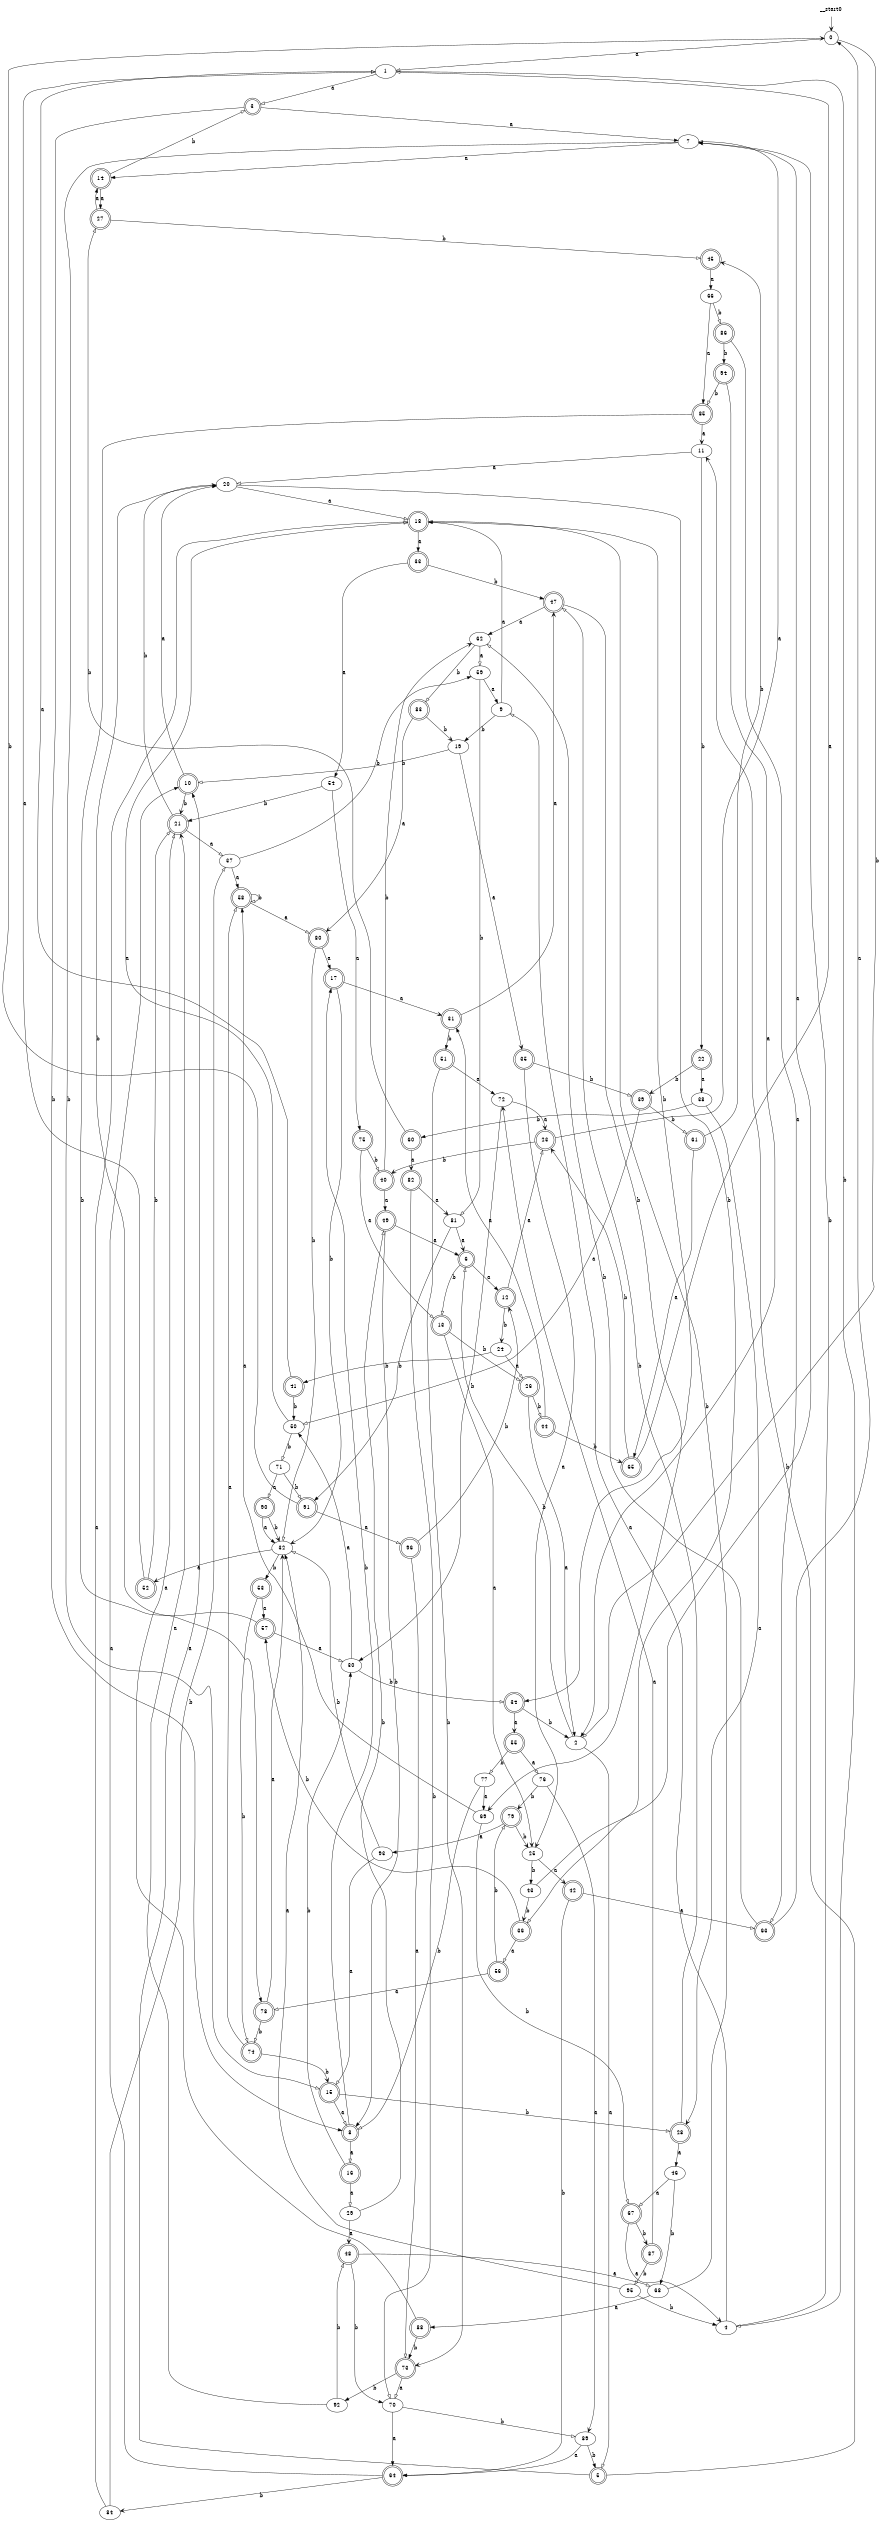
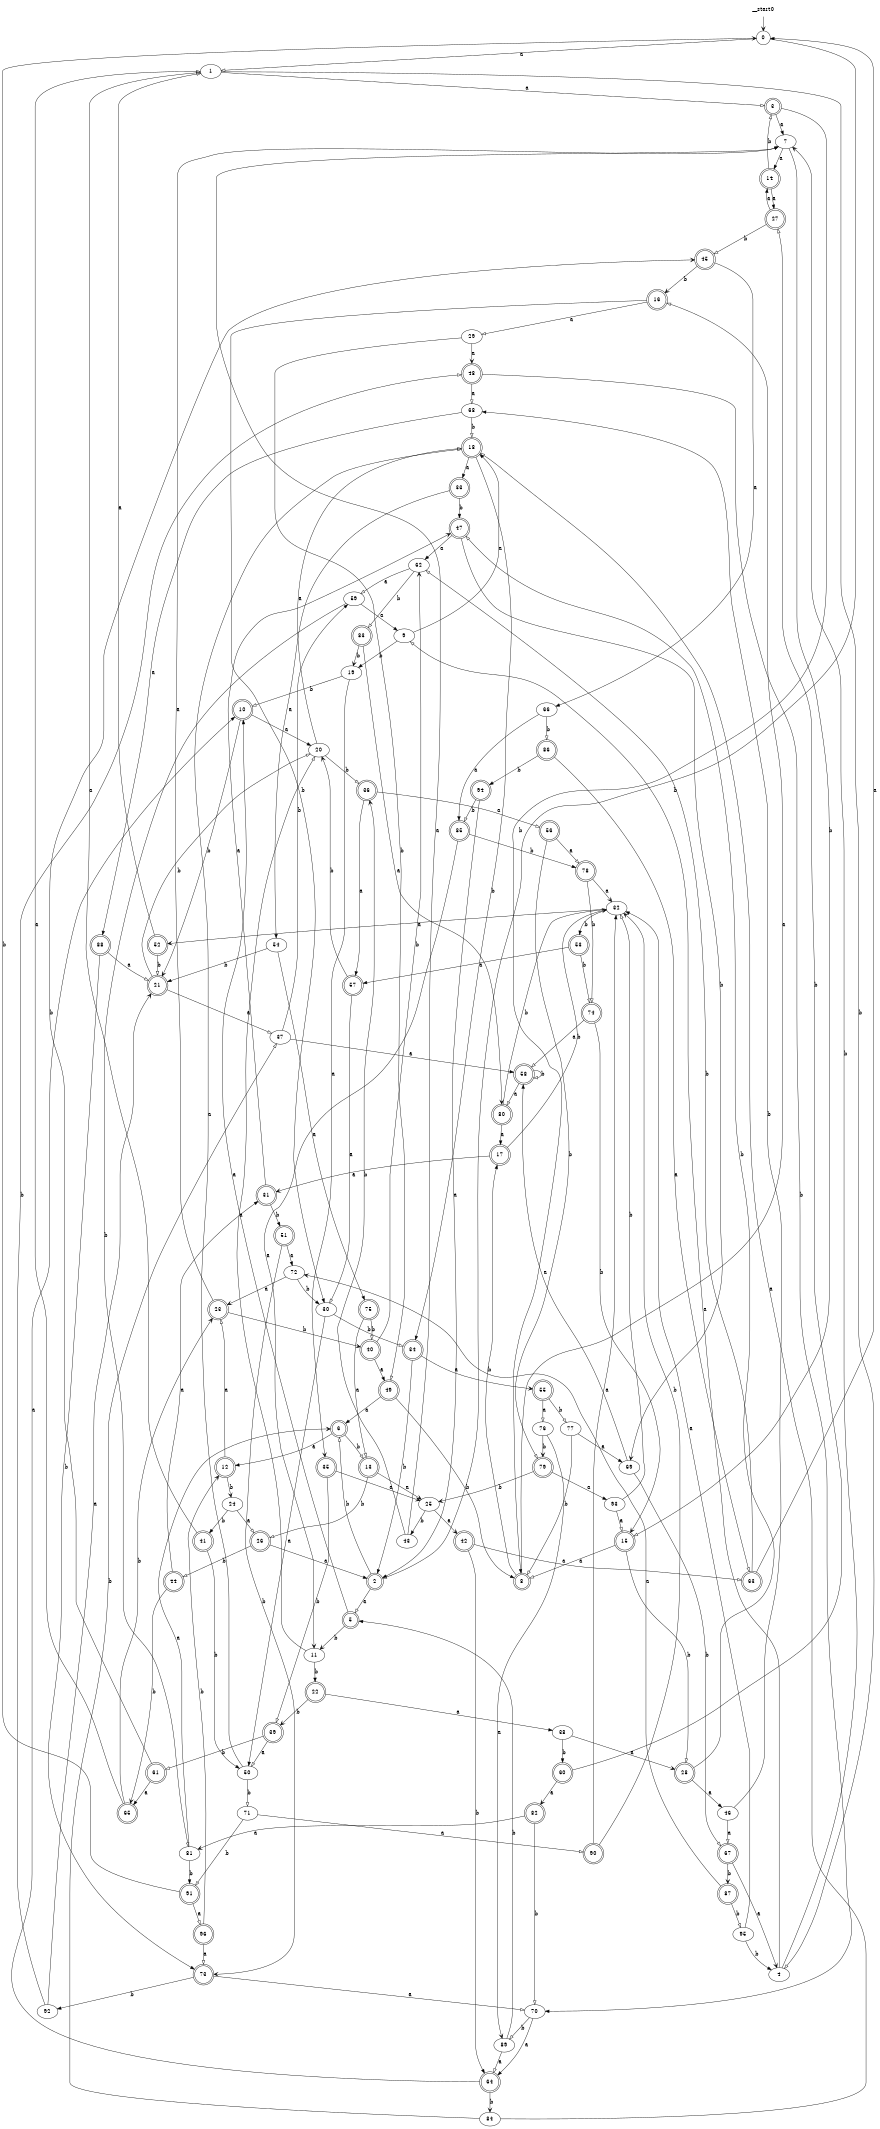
edge "45" -> "16": added, label "b"
node "2": shape ellipse -> doublecircle
edge "36" -> "57": label "b" -> "a"
